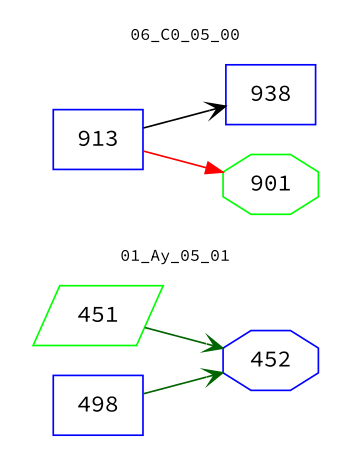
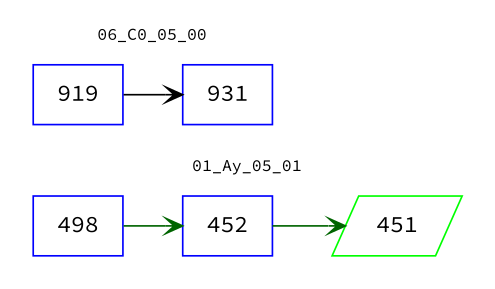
node "938": label "938" -> "931"
node "913": label "913" -> "919"
node "901": removed
edge "451" -> "452": reversed
node "452": shape octagon -> box
